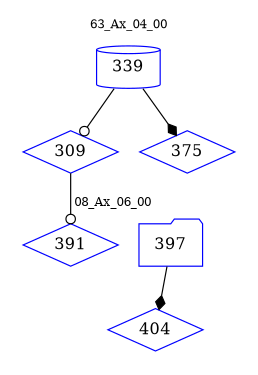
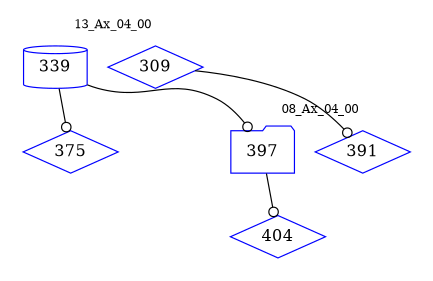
cluster "63_Ax_04_00": label "63_Ax_04_00" -> "13_Ax_04_00"
edge "339" -> "375": arrowhead diamond -> odot
edge "339" -> "309": now "339" -> "397"
cluster "08_Ax_06_00": label "08_Ax_06_00" -> "08_Ax_04_00"
edge "397" -> "404": arrowhead diamond -> odot
